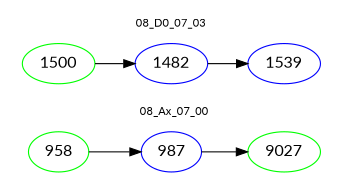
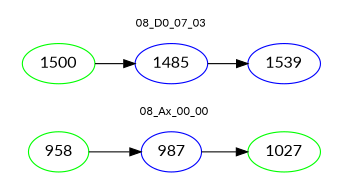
node "1482": label "1482" -> "1485"
cluster "08_Ax_07_00": label "08_Ax_07_00" -> "08_Ax_00_00"
node "9027": label "9027" -> "1027"
